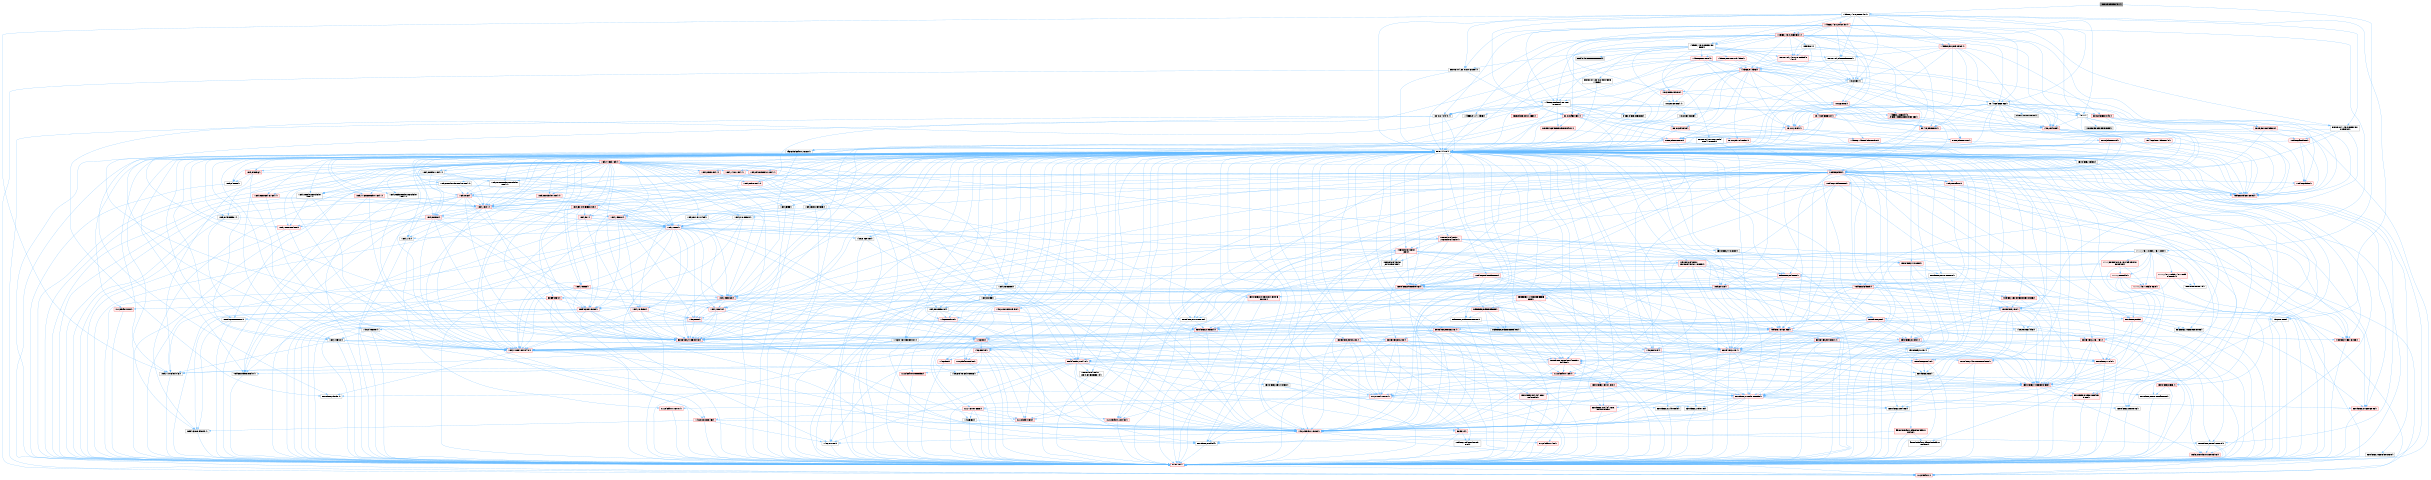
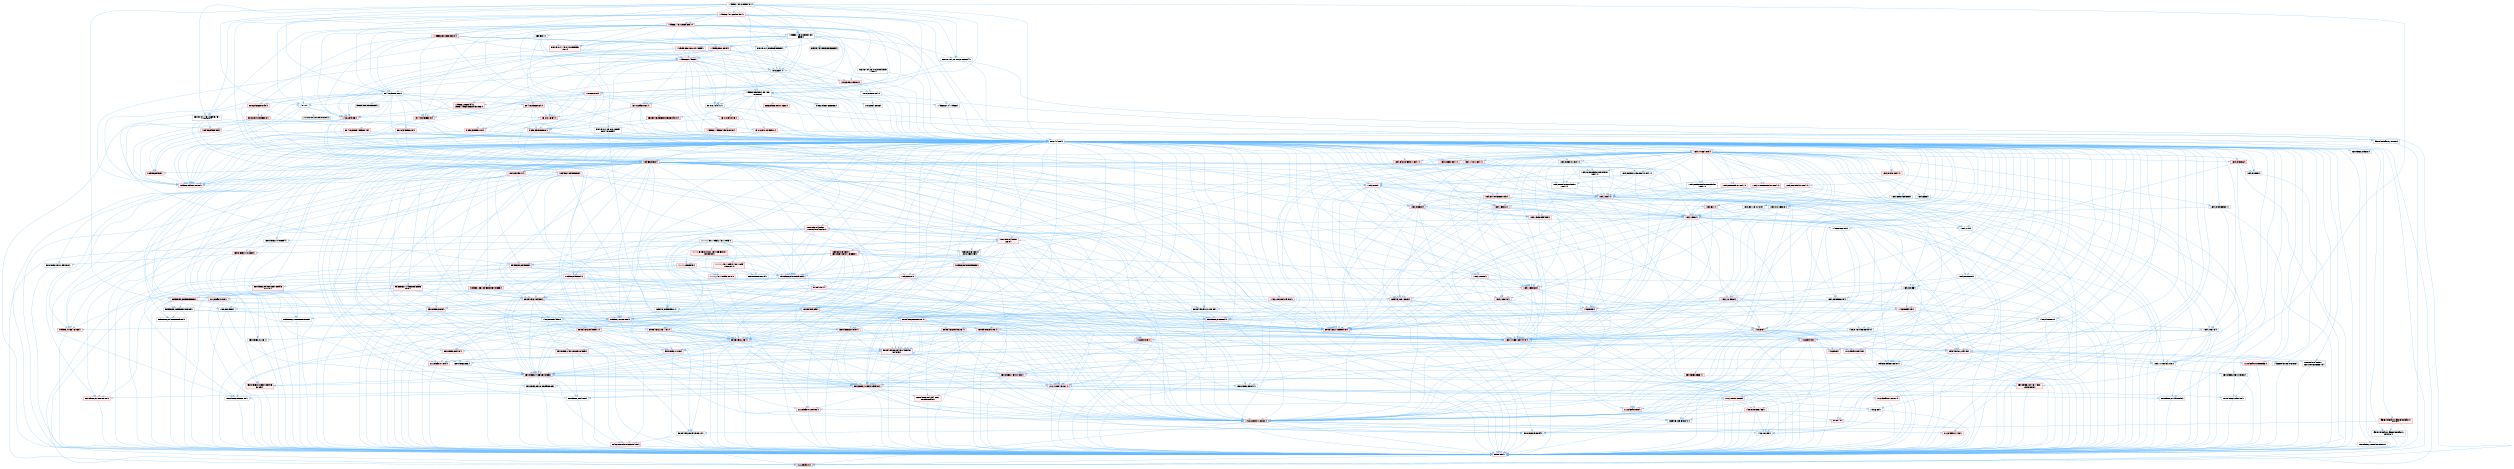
node "ISequencerTreeView.h": removed
node "Containers/Map.h": label "Containers/Map.h" -> "Containers/UObject.h"
node "UObject/UObjectHierarchy Fwd.h": removed
